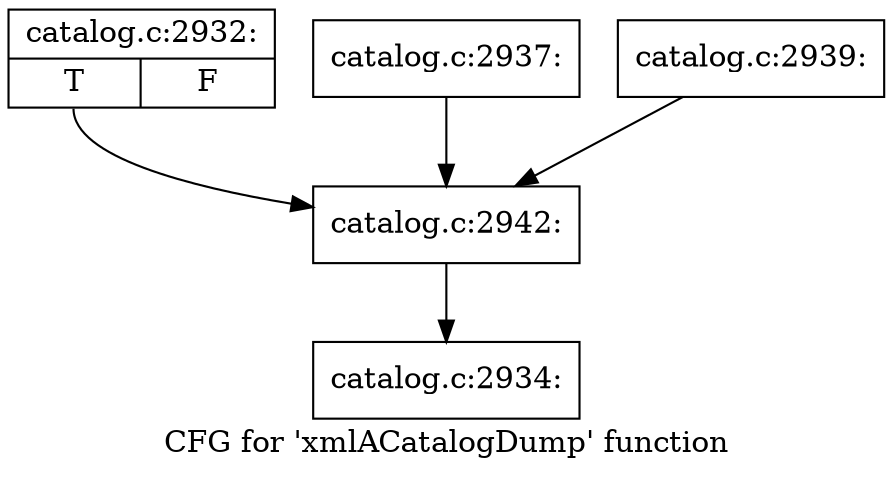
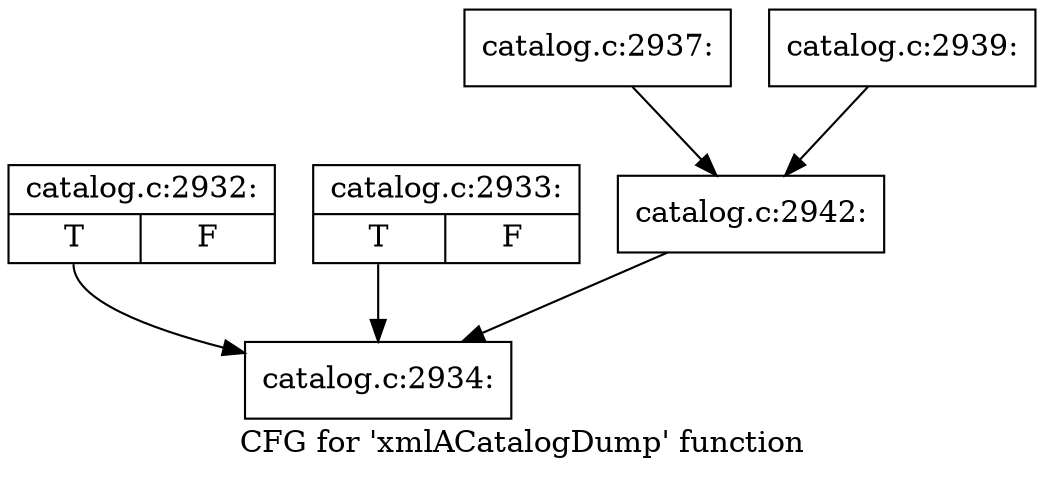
edge "catalog.c:2932:" -> "catalog.c:2942:": now "catalog.c:2932:" -> "catalog.c:2934:"
node "catalog.c:2933:": added
